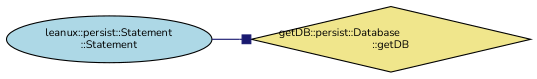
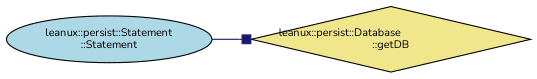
node "getDB::persist::Database ::getDB": label "getDB::persist::Database ::getDB" -> "leanux::persist::Database ::getDB"
